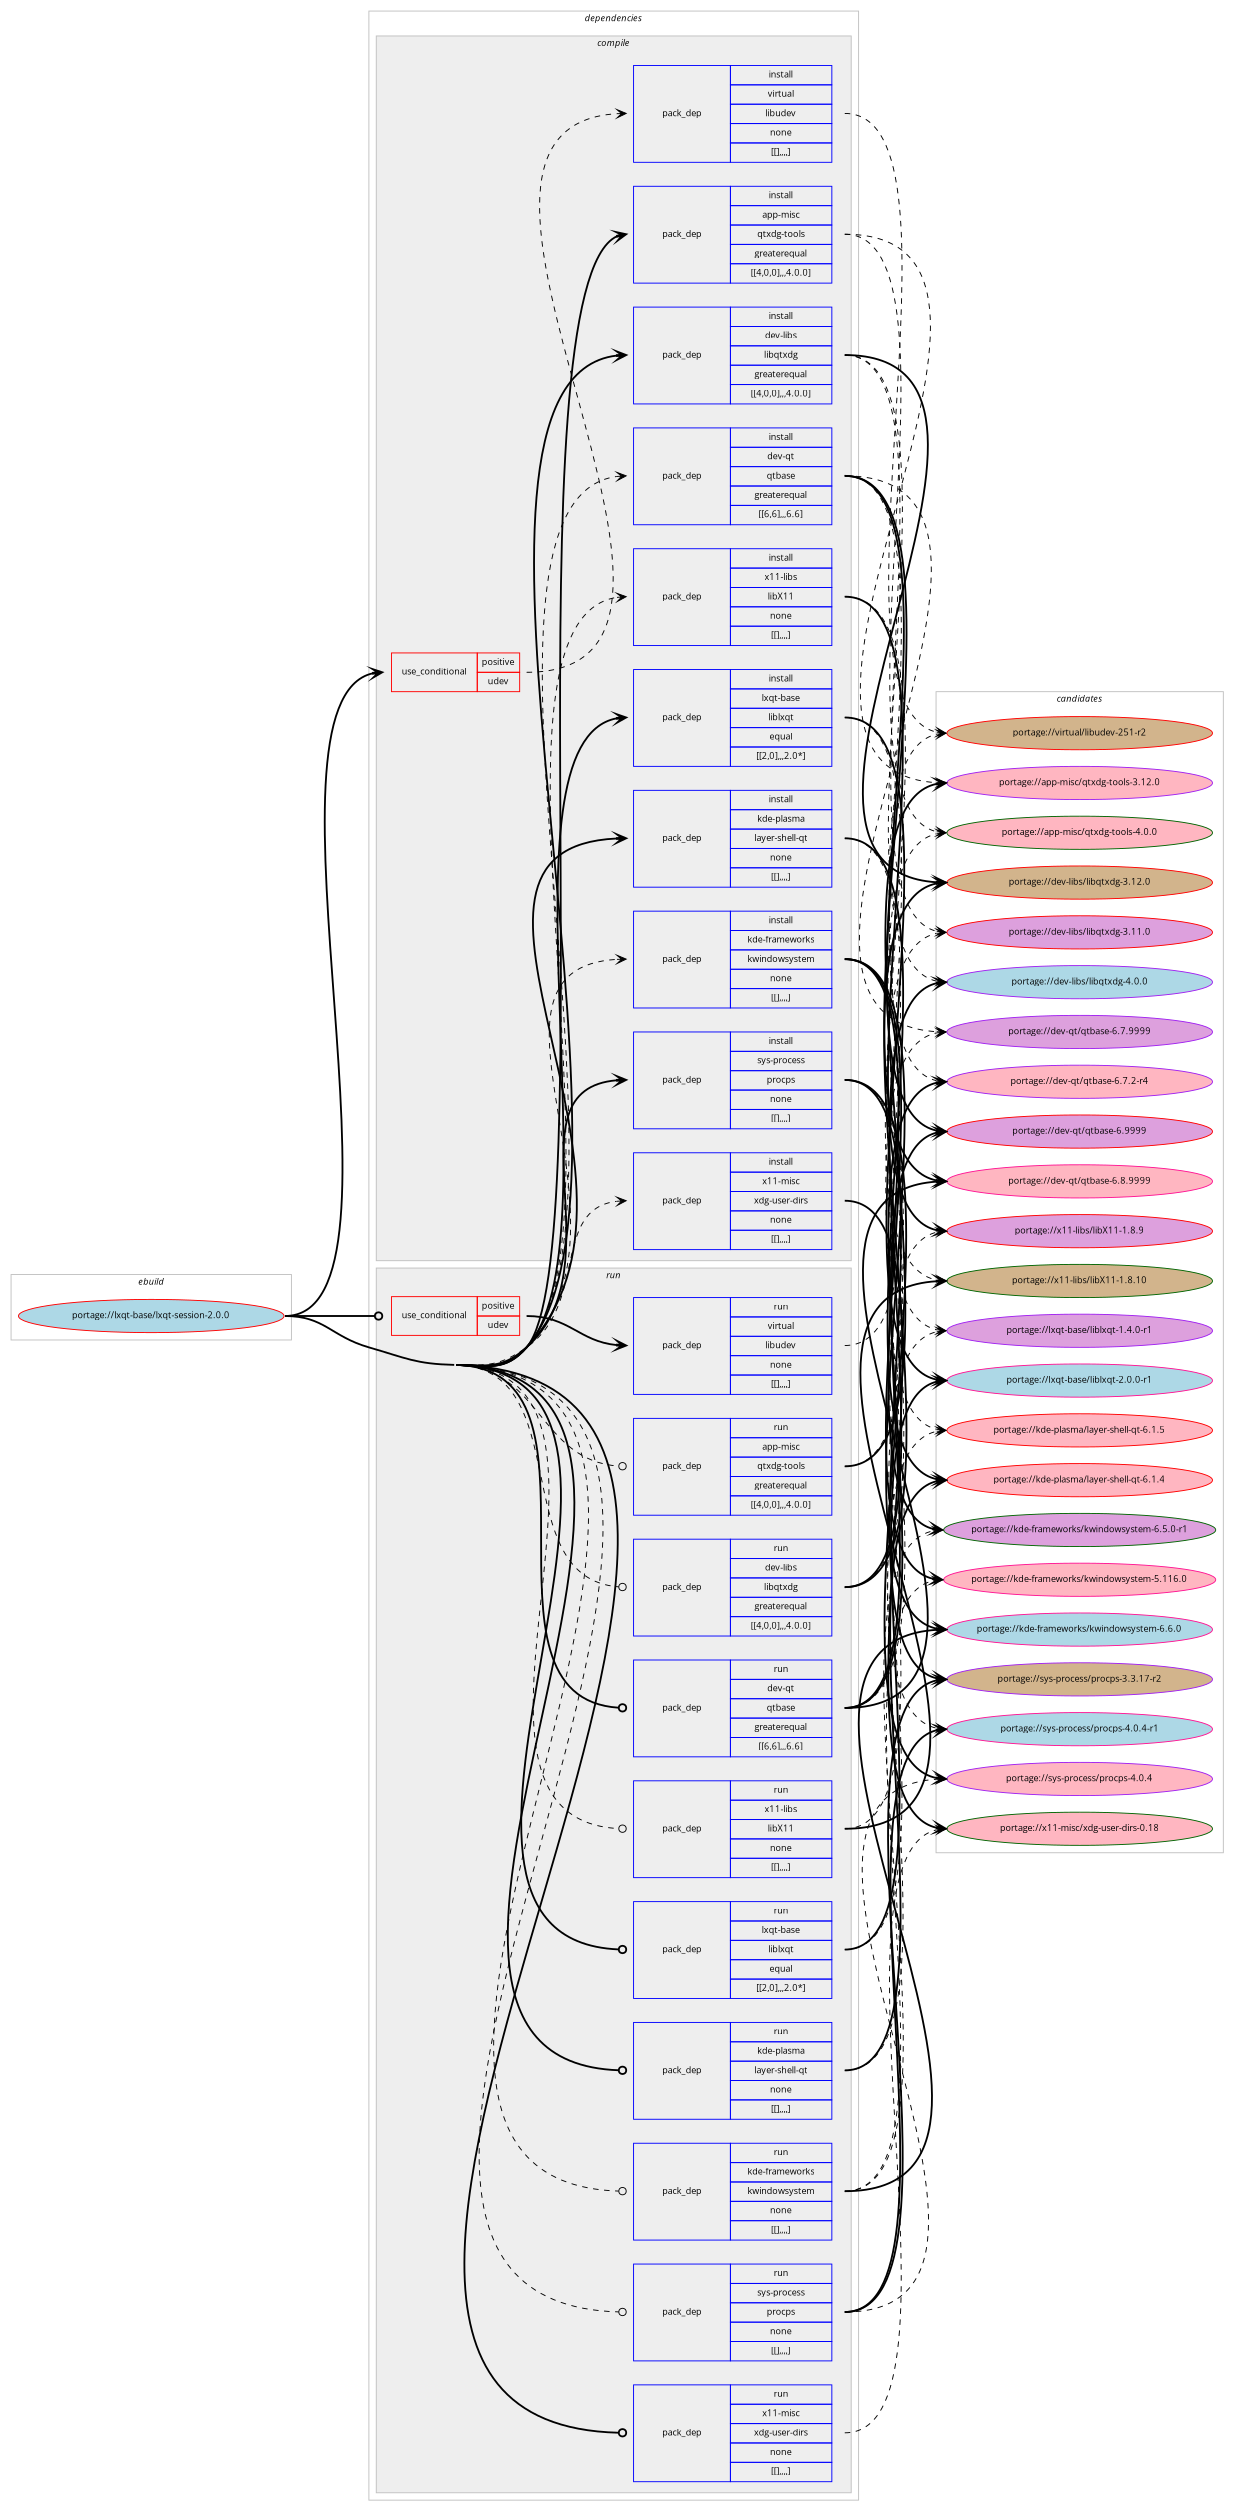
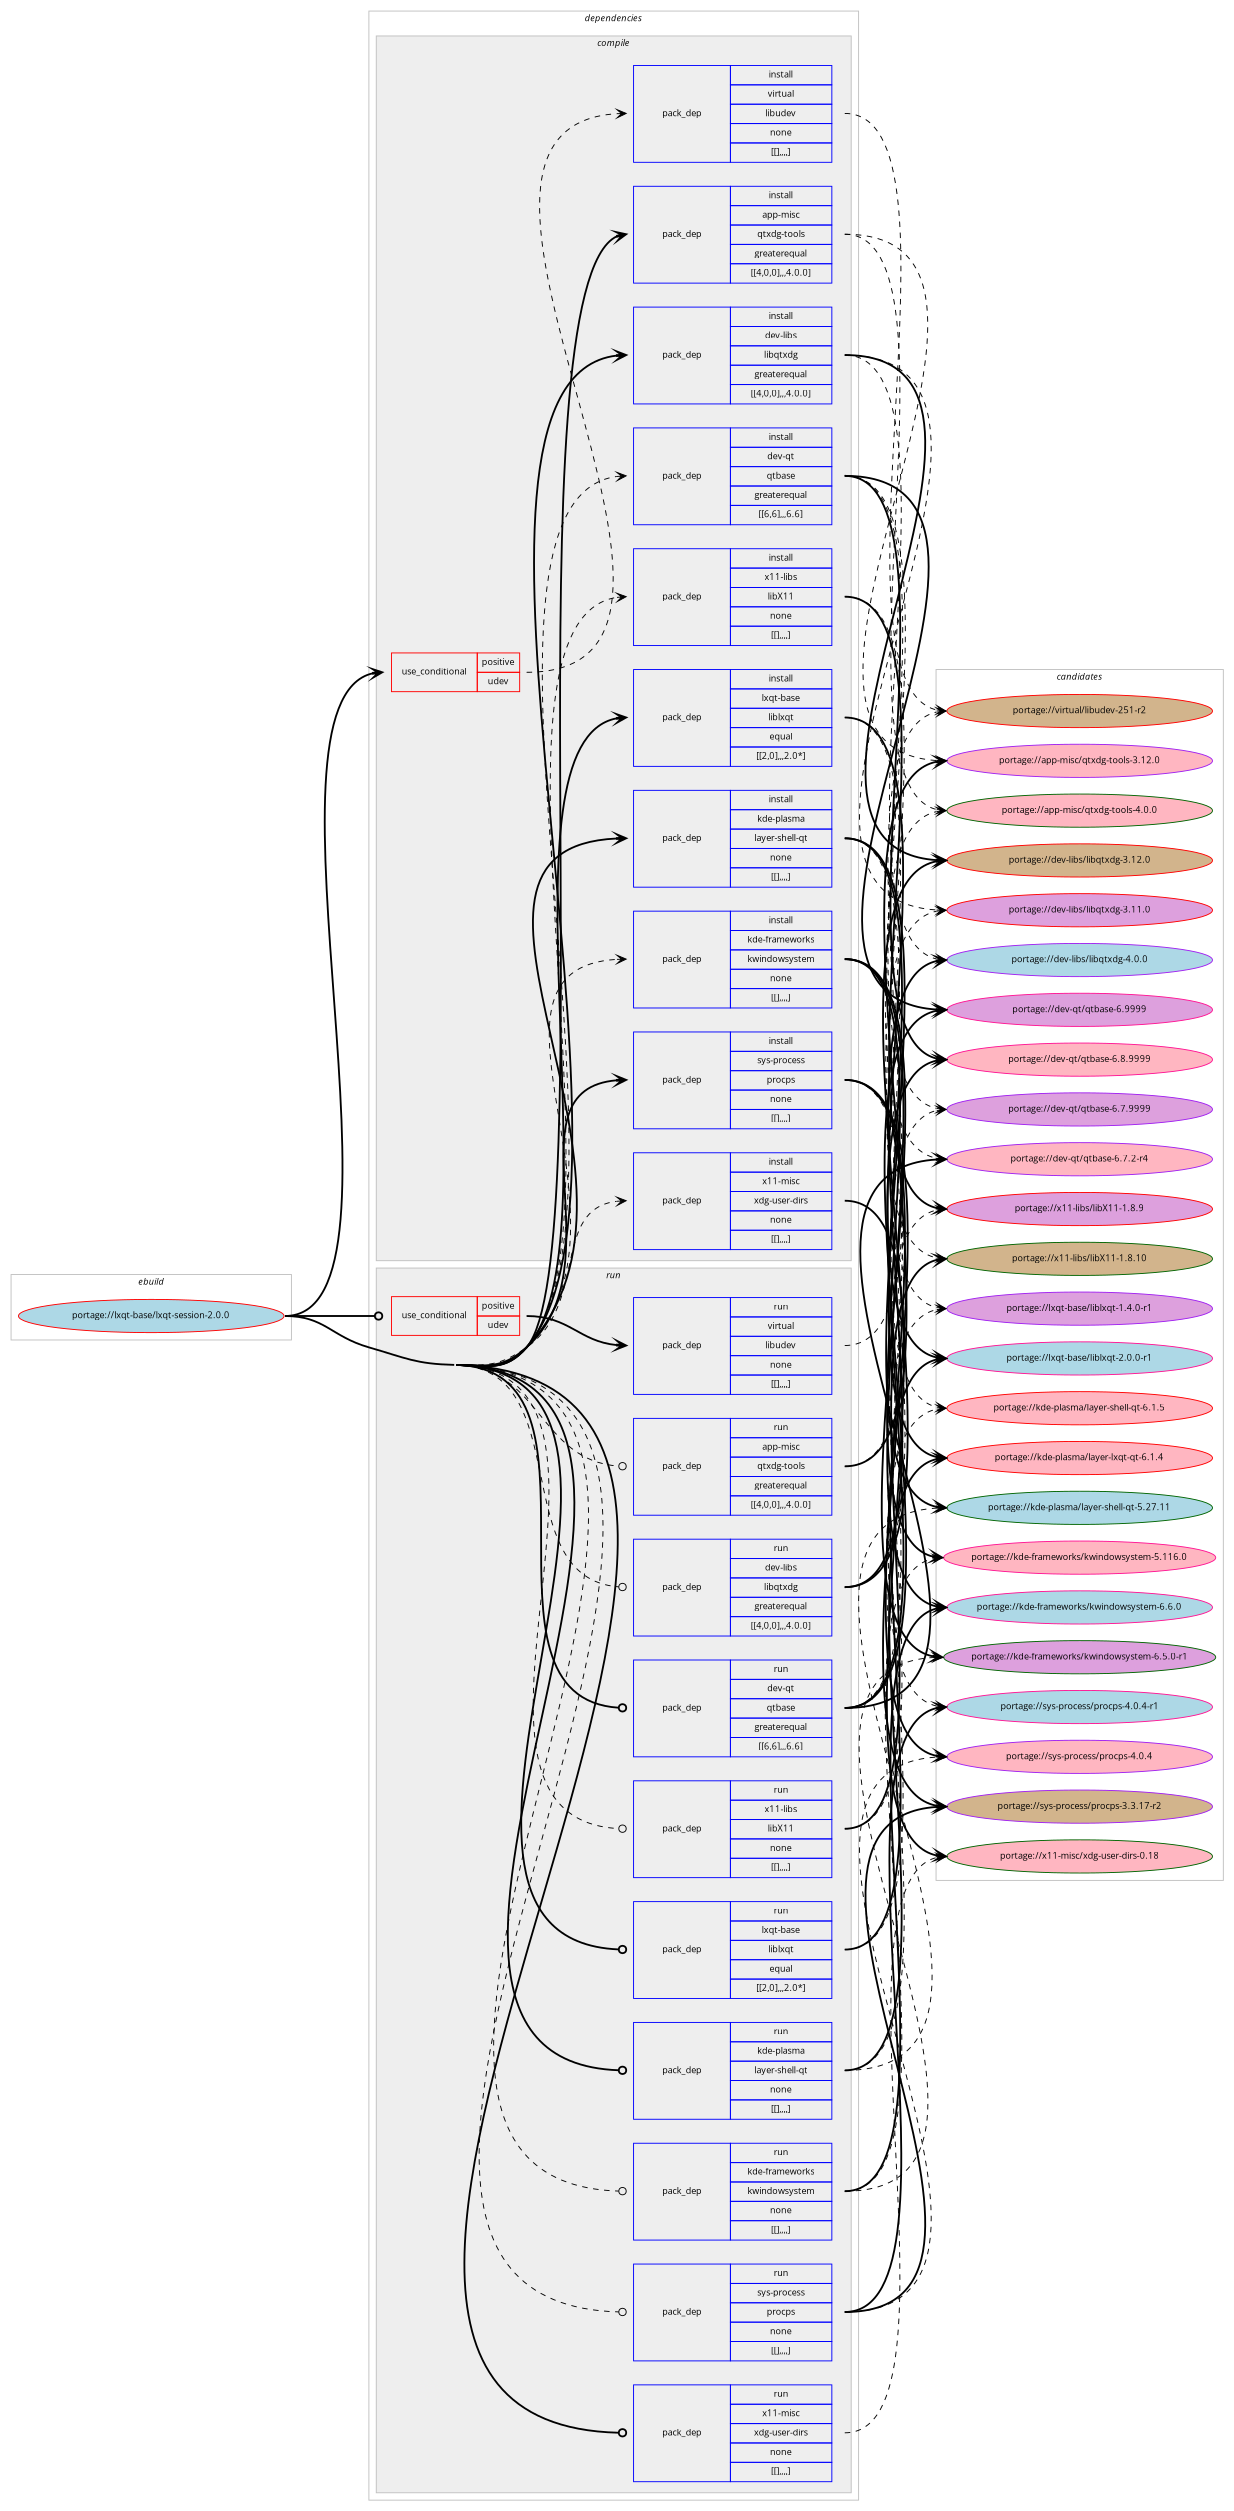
node "portage://dev-qt/qtbase-6.9999": color red -> deeppink
node "portage://kde-plasma/layer-shell-qt-6.1.4": label "portage://kde-plasma/layer-shell-qt-6.1.4" -> "portage://kde-plasma/layer-lxqt-qt-6.1.4"
node "portage://kde-plasma/layer-shell-qt-5.27.11": added
